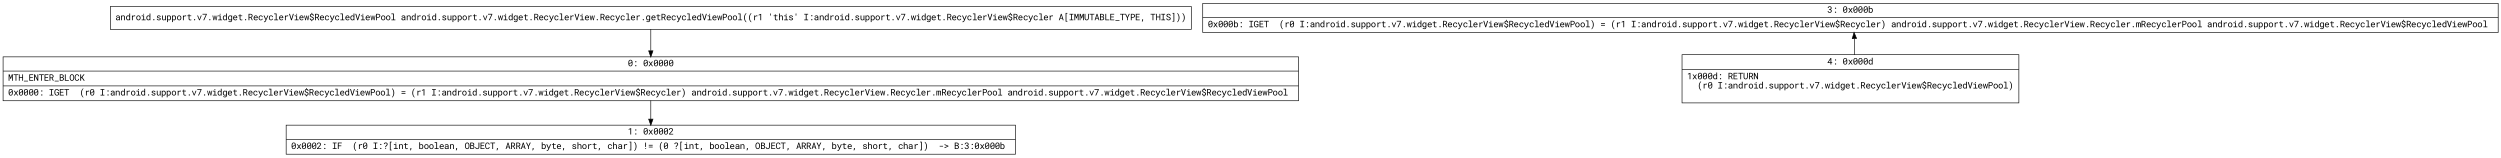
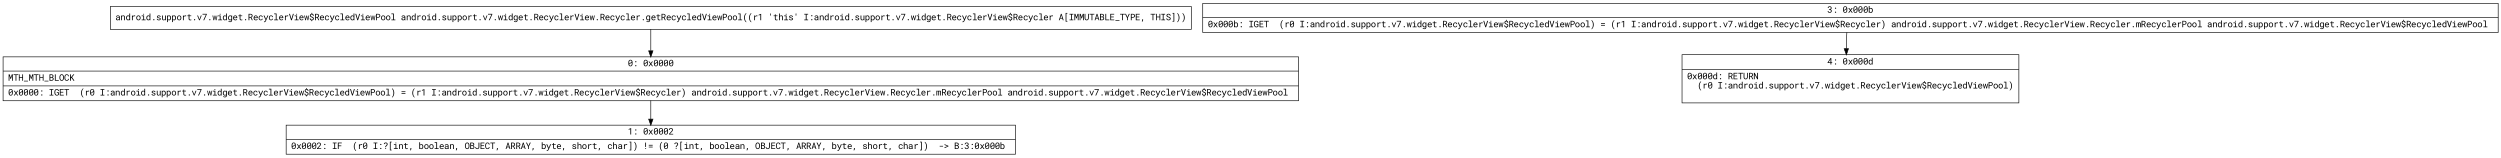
edge "4: 0x000d" -> "3: 0x000b": reversed
node "4: 0x000d": text "1x000d: RETURN" -> "0x000d: RETURN"
node "0: 0x0000": text "MTH_ENTER_BLOCK" -> "MTH_MTH_BLOCK"
